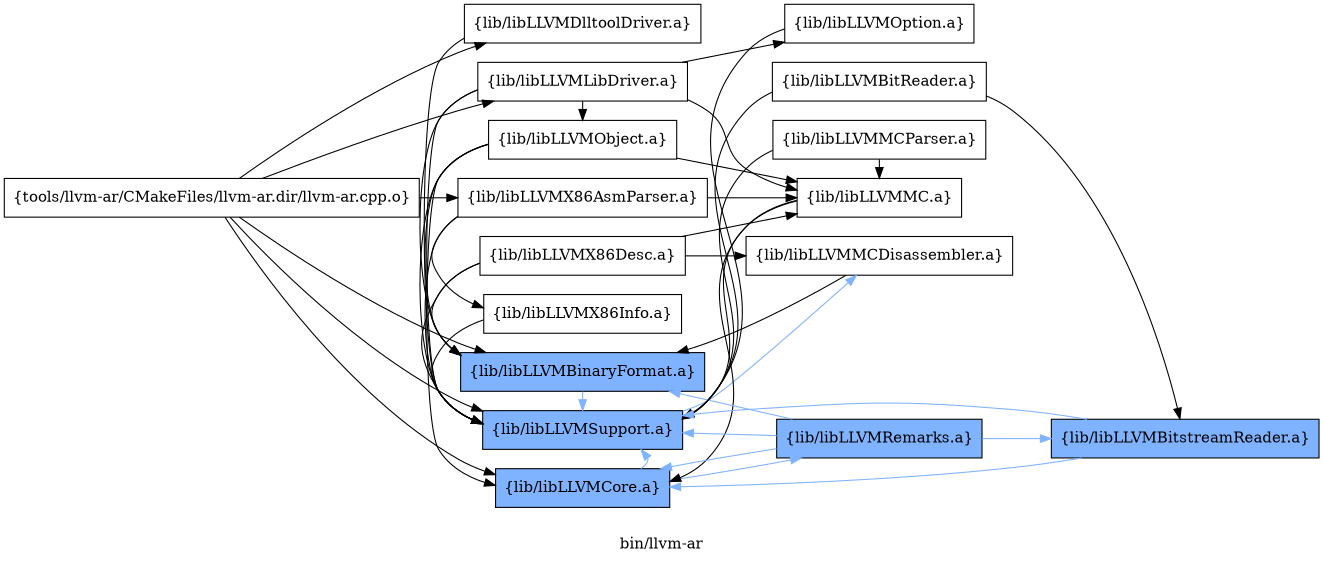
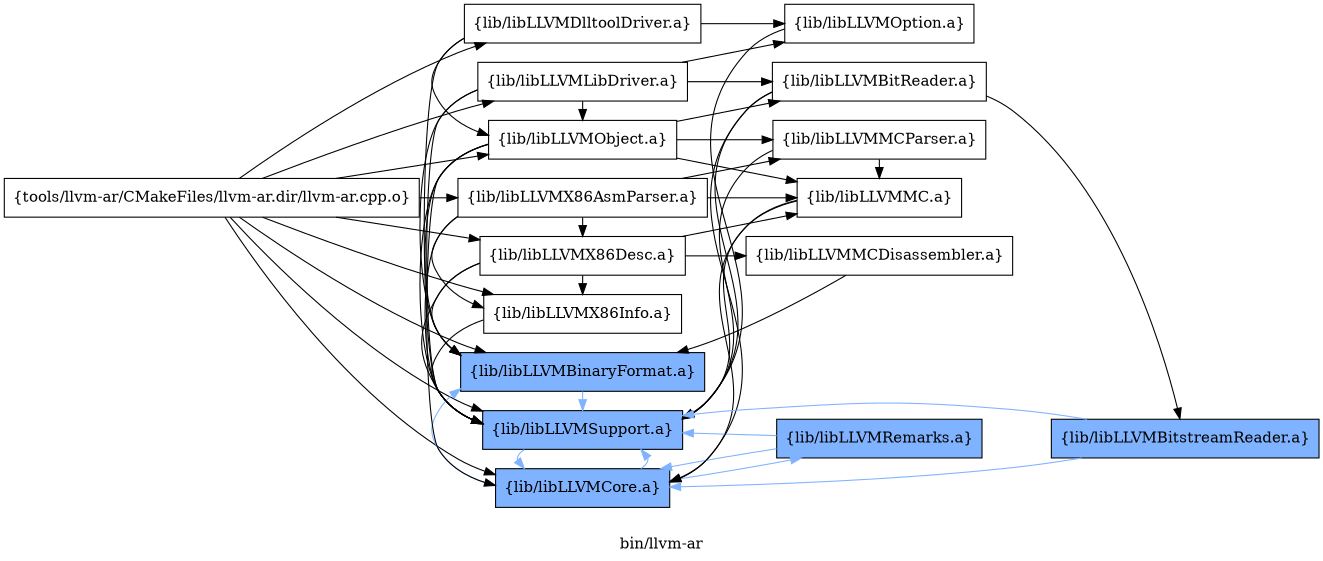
edge "{lib/libLLVMDlltoolDriver.a}" -> "{lib/libLLVMOption.a}": added
edge "{lib/libLLVMDlltoolDriver.a}" -> "{lib/libLLVMObject.a}": added
edge "{lib/libLLVMObject.a}" -> "{lib/libLLVMBitReader.a}": added
edge "{lib/libLLVMObject.a}" -> "{lib/libLLVMMCParser.a}": added
edge "{lib/libLLVMLibDriver.a}" -> "{lib/libLLVMMC.a}": now "{lib/libLLVMLibDriver.a}" -> "{lib/libLLVMBitReader.a}"
edge "{tools/llvm-ar/CMakeFiles/llvm-ar.dir/llvm-ar.cpp.o}" -> "{lib/libLLVMObject.a}": added
edge "{lib/libLLVMX86AsmParser.a}" -> "{lib/libLLVMMCParser.a}": added
edge "{lib/libLLVMX86AsmParser.a}" -> "{lib/libLLVMX86Desc.a}": added
edge "{tools/llvm-ar/CMakeFiles/llvm-ar.dir/llvm-ar.cpp.o}" -> "{lib/libLLVMX86Desc.a}": added
edge "{tools/llvm-ar/CMakeFiles/llvm-ar.dir/llvm-ar.cpp.o}" -> "{lib/libLLVMX86Info.a}": added
edge "{lib/libLLVMX86Desc.a}" -> "{lib/libLLVMX86Info.a}": added
edge "{lib/libLLVMSupport.a}" -> "{lib/libLLVMMCDisassembler.a}": now "{lib/libLLVMSupport.a}" -> "{lib/libLLVMCore.a}"
edge "{lib/libLLVMBitReader.a}" -> "{lib/libLLVMCore.a}": added
edge "{lib/libLLVMRemarks.a}" -> "{lib/libLLVMBinaryFormat.a}": now "{lib/libLLVMCore.a}" -> "{lib/libLLVMBinaryFormat.a}"
edge "{lib/libLLVMRemarks.a}" -> "{lib/libLLVMBitstreamReader.a}": removed
